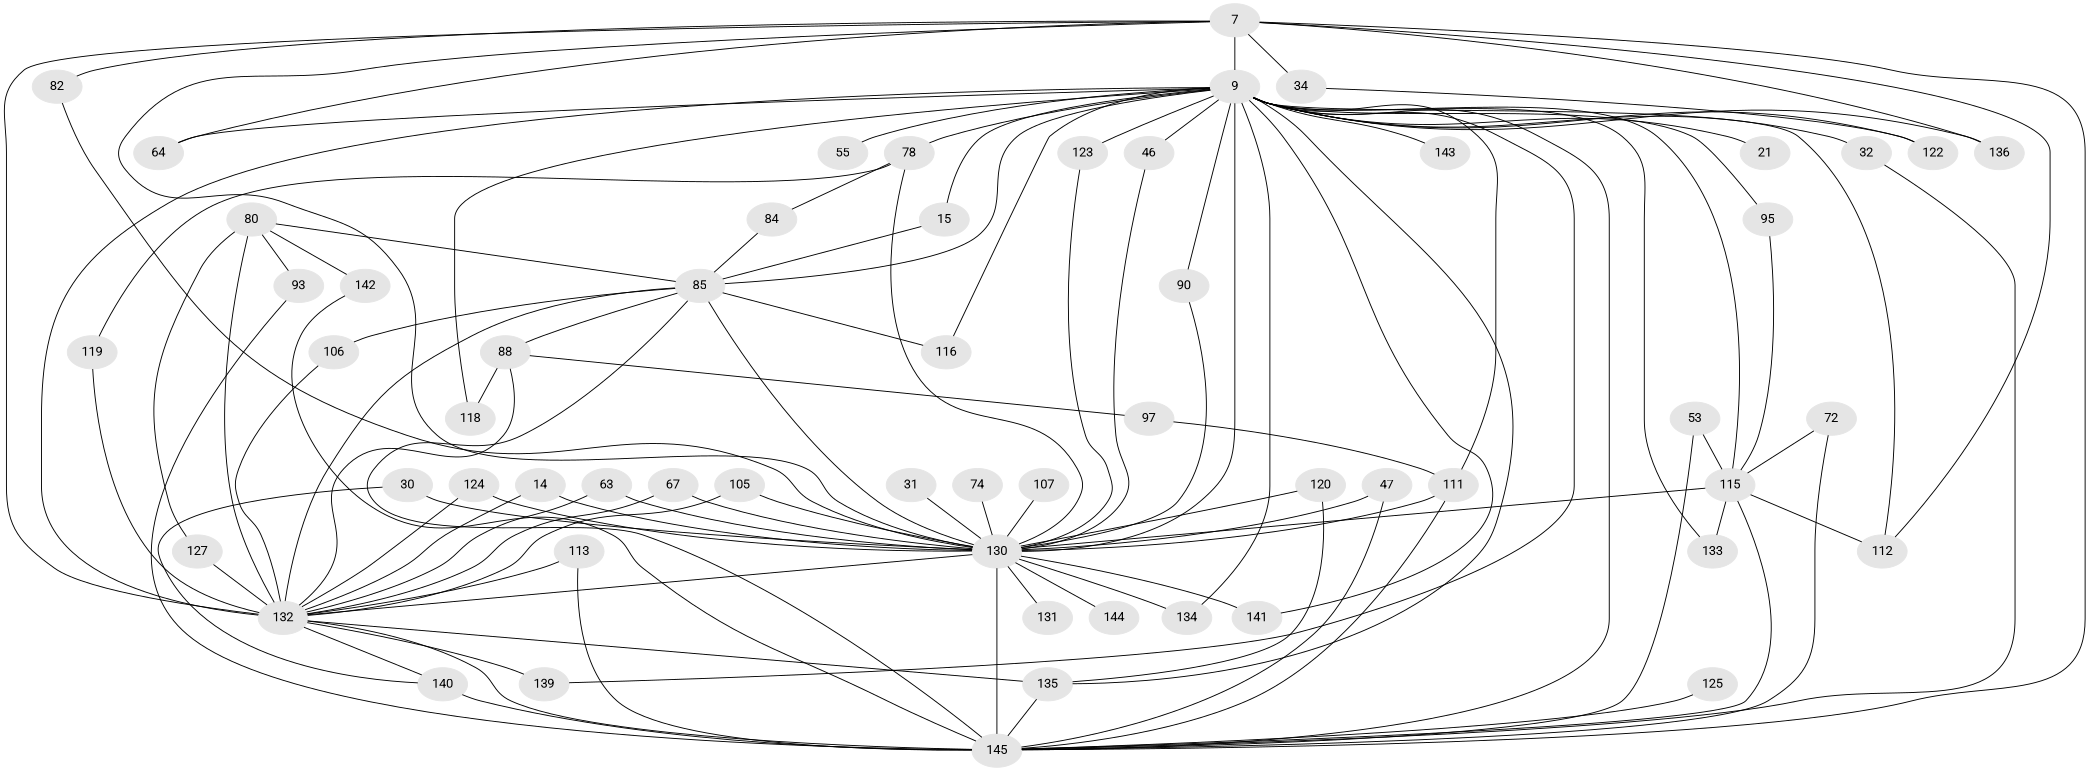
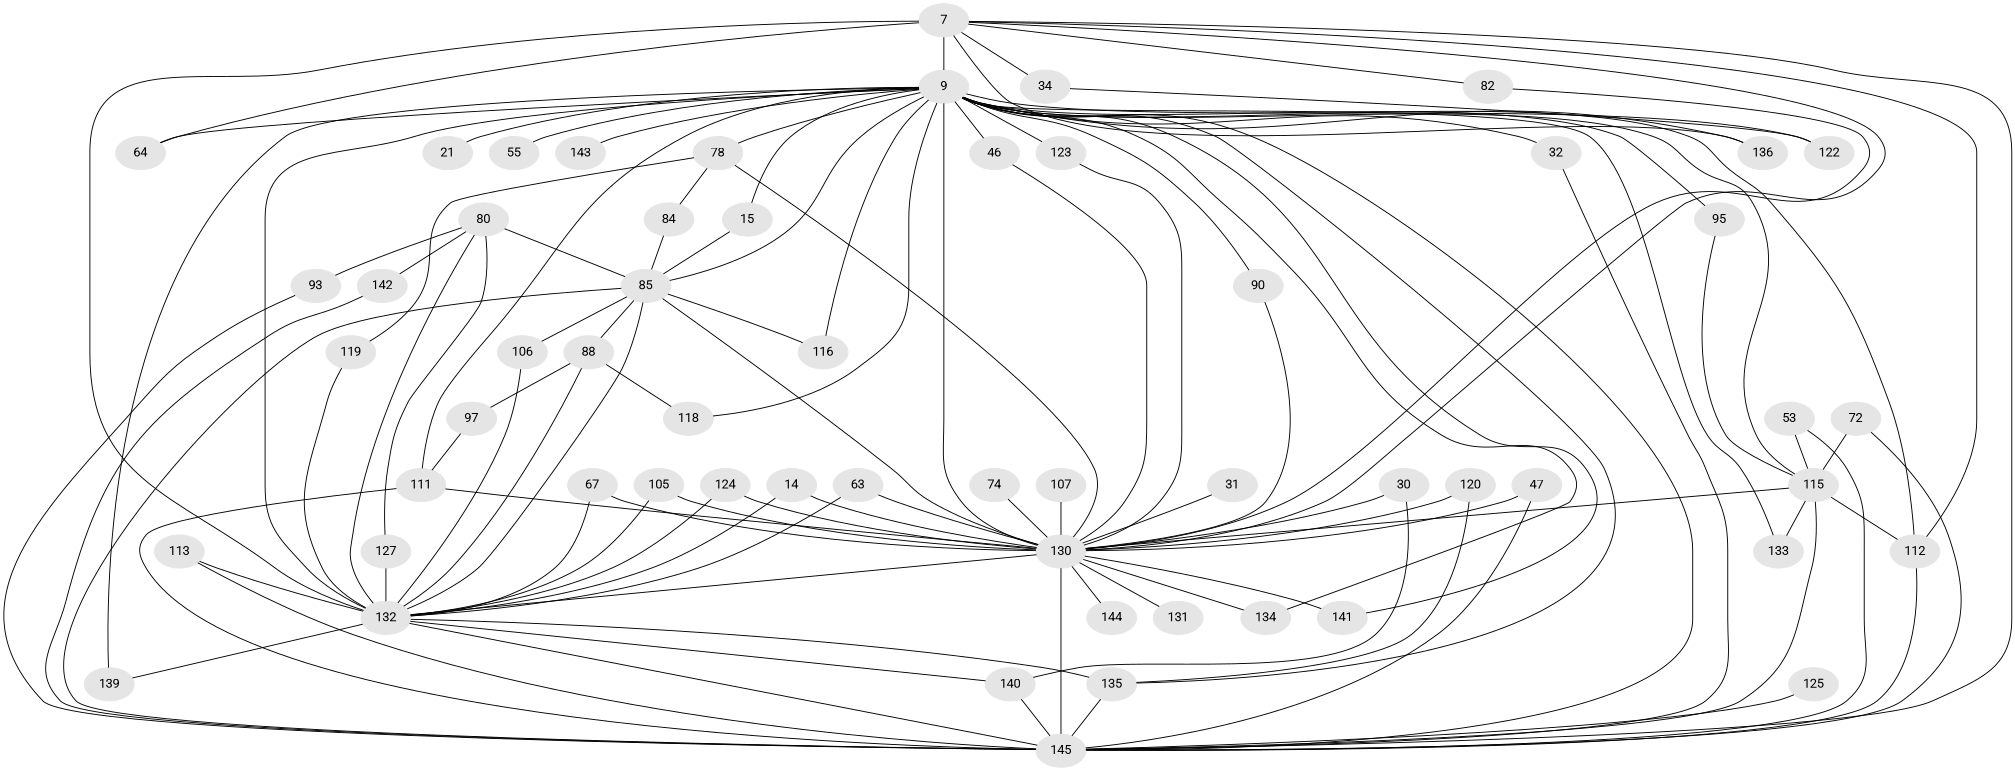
edge "112" -- "145": added
